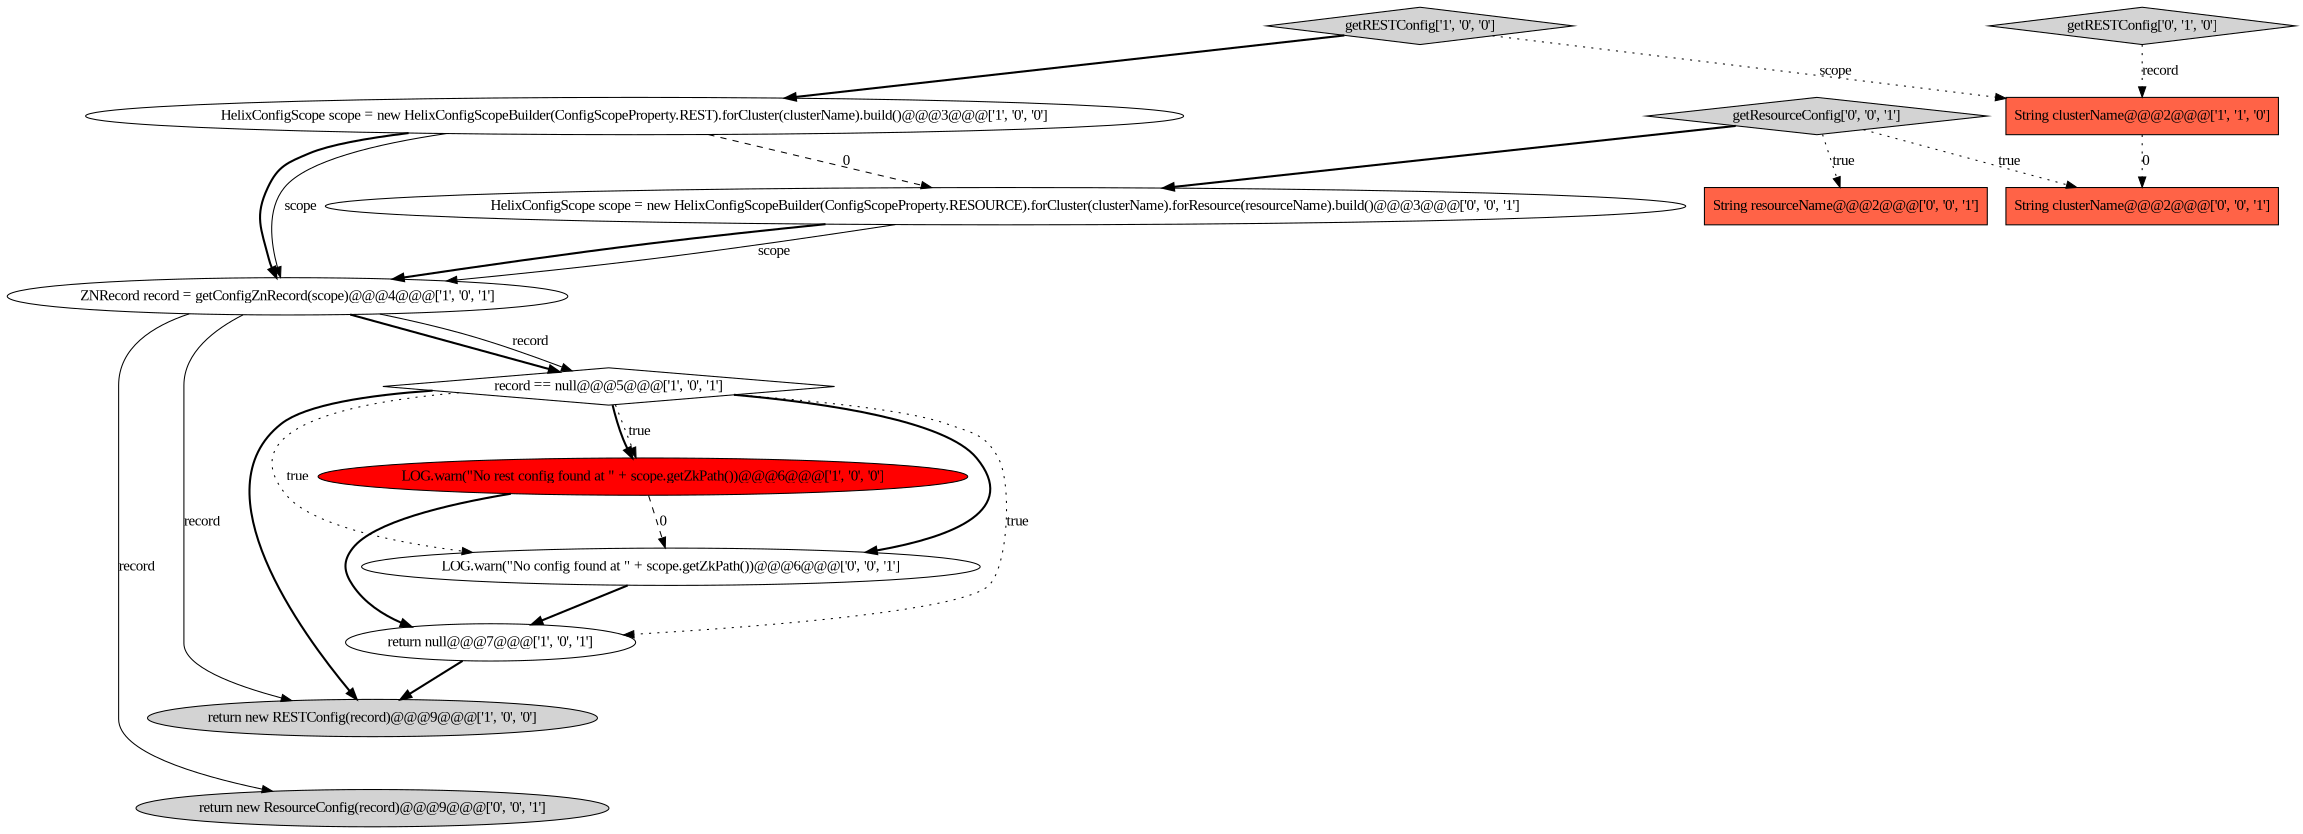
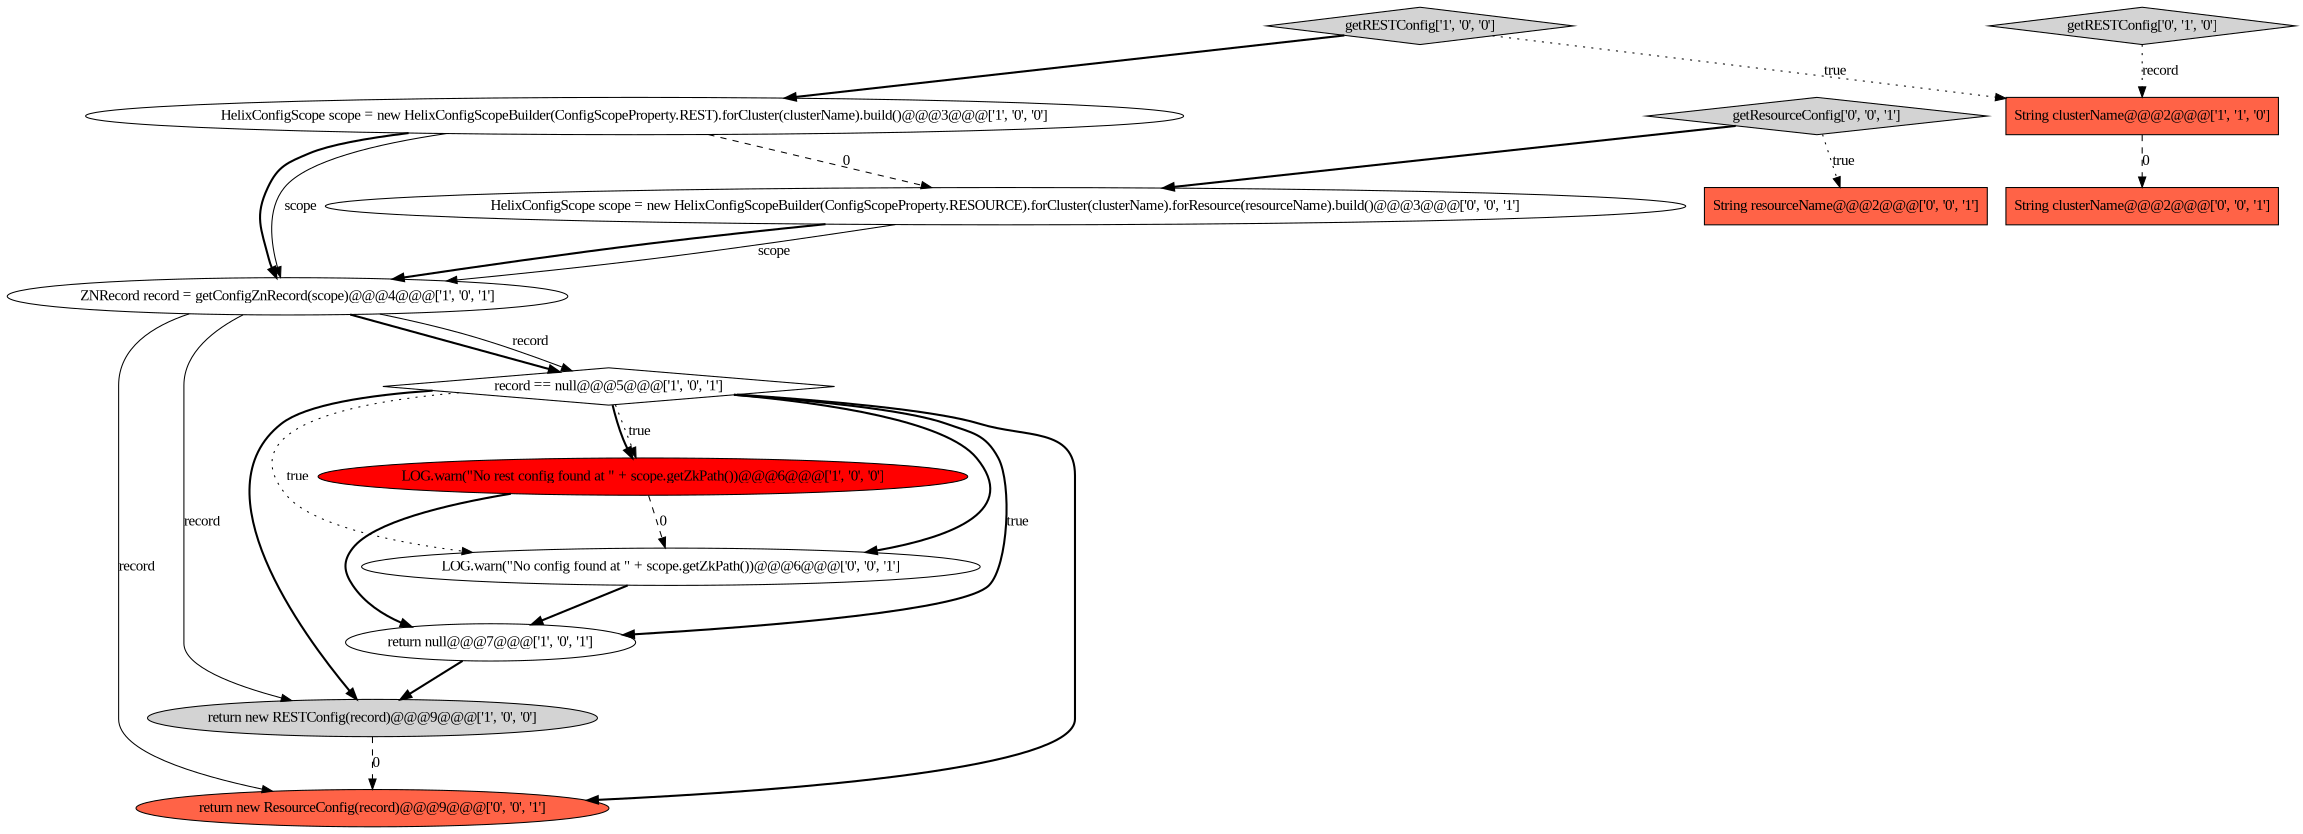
edge "getRESTConfig['1', '0', '0']" -> "String clusterName@@@2@@@['1', '1', '0']": label "scope" -> "true"
edge "String clusterName@@@2@@@['1', '1', '0']" -> "String clusterName@@@2@@@['0', '0', '1']": style dotted -> dashed
edge "getResourceConfig['0', '0', '1']" -> "String clusterName@@@2@@@['0', '0', '1']": removed, label "true"
edge "record == null@@@5@@@['1', '0', '1']" -> "return null@@@7@@@['1', '0', '1']": style dotted -> bold
edge "record == null@@@5@@@['1', '0', '1']" -> "return new ResourceConfig(record)@@@9@@@['0', '0', '1']": added
edge "return new RESTConfig(record)@@@9@@@['1', '0', '0']" -> "return new ResourceConfig(record)@@@9@@@['0', '0', '1']": added, label "0"
node "return new ResourceConfig(record)@@@9@@@['0', '0', '1']": fillcolor lightgray -> tomato
